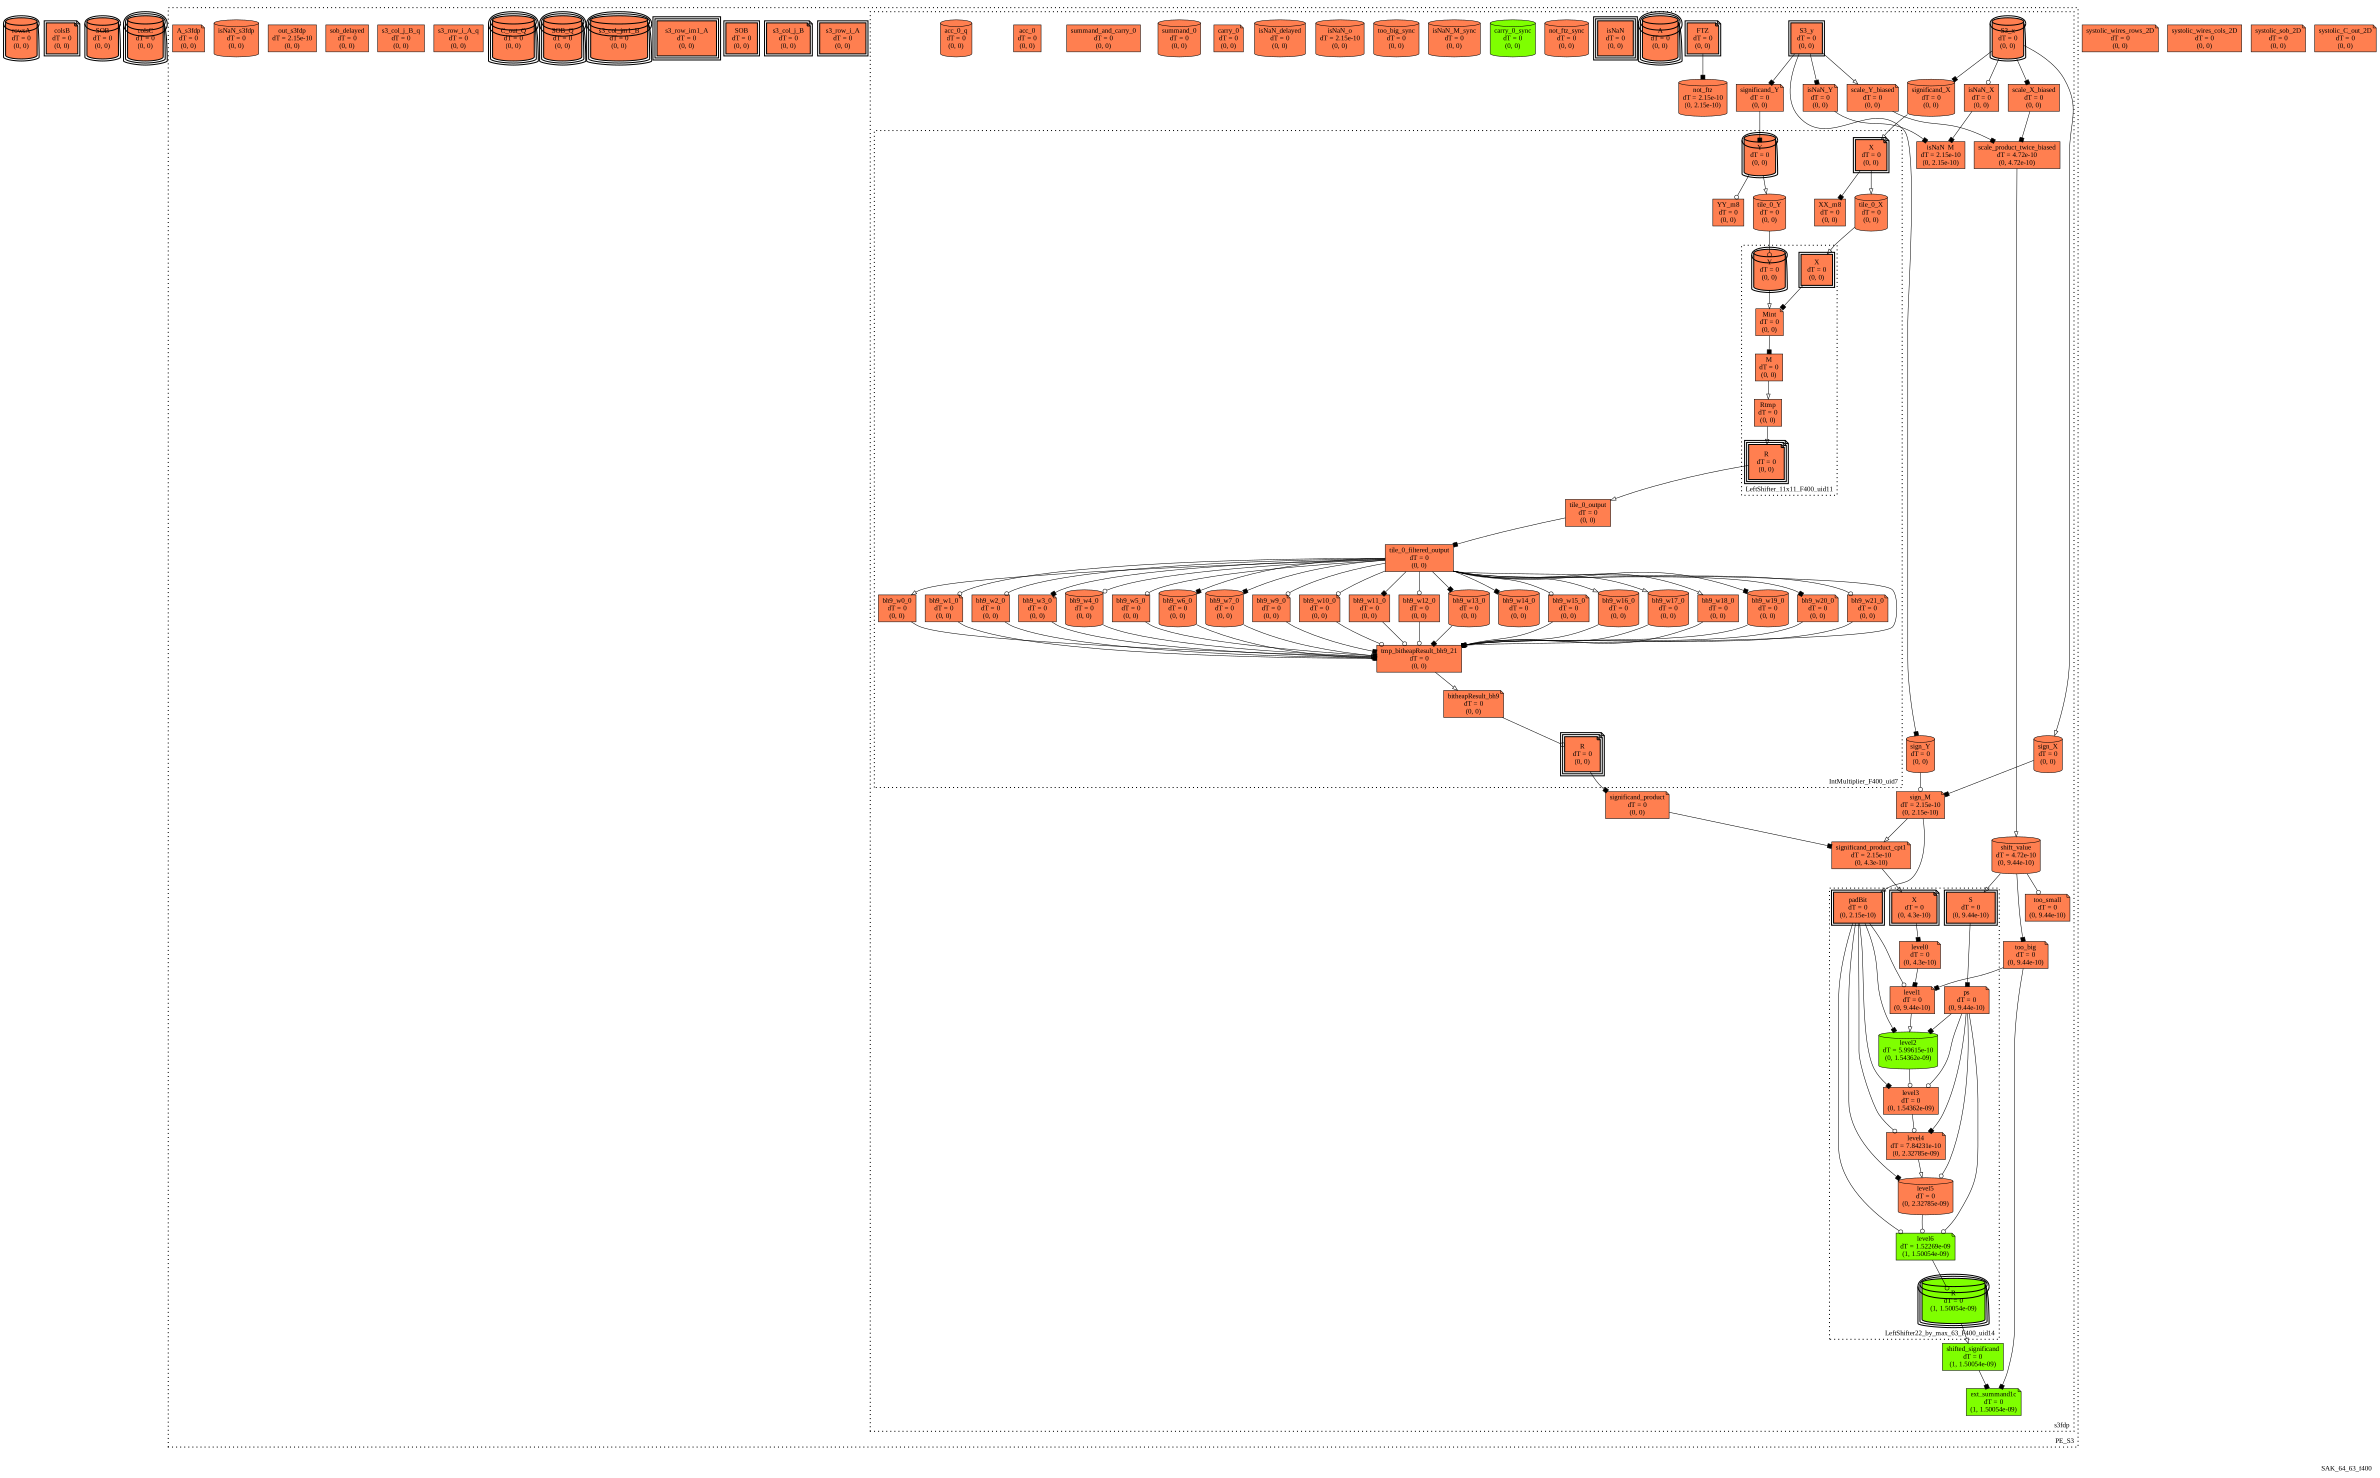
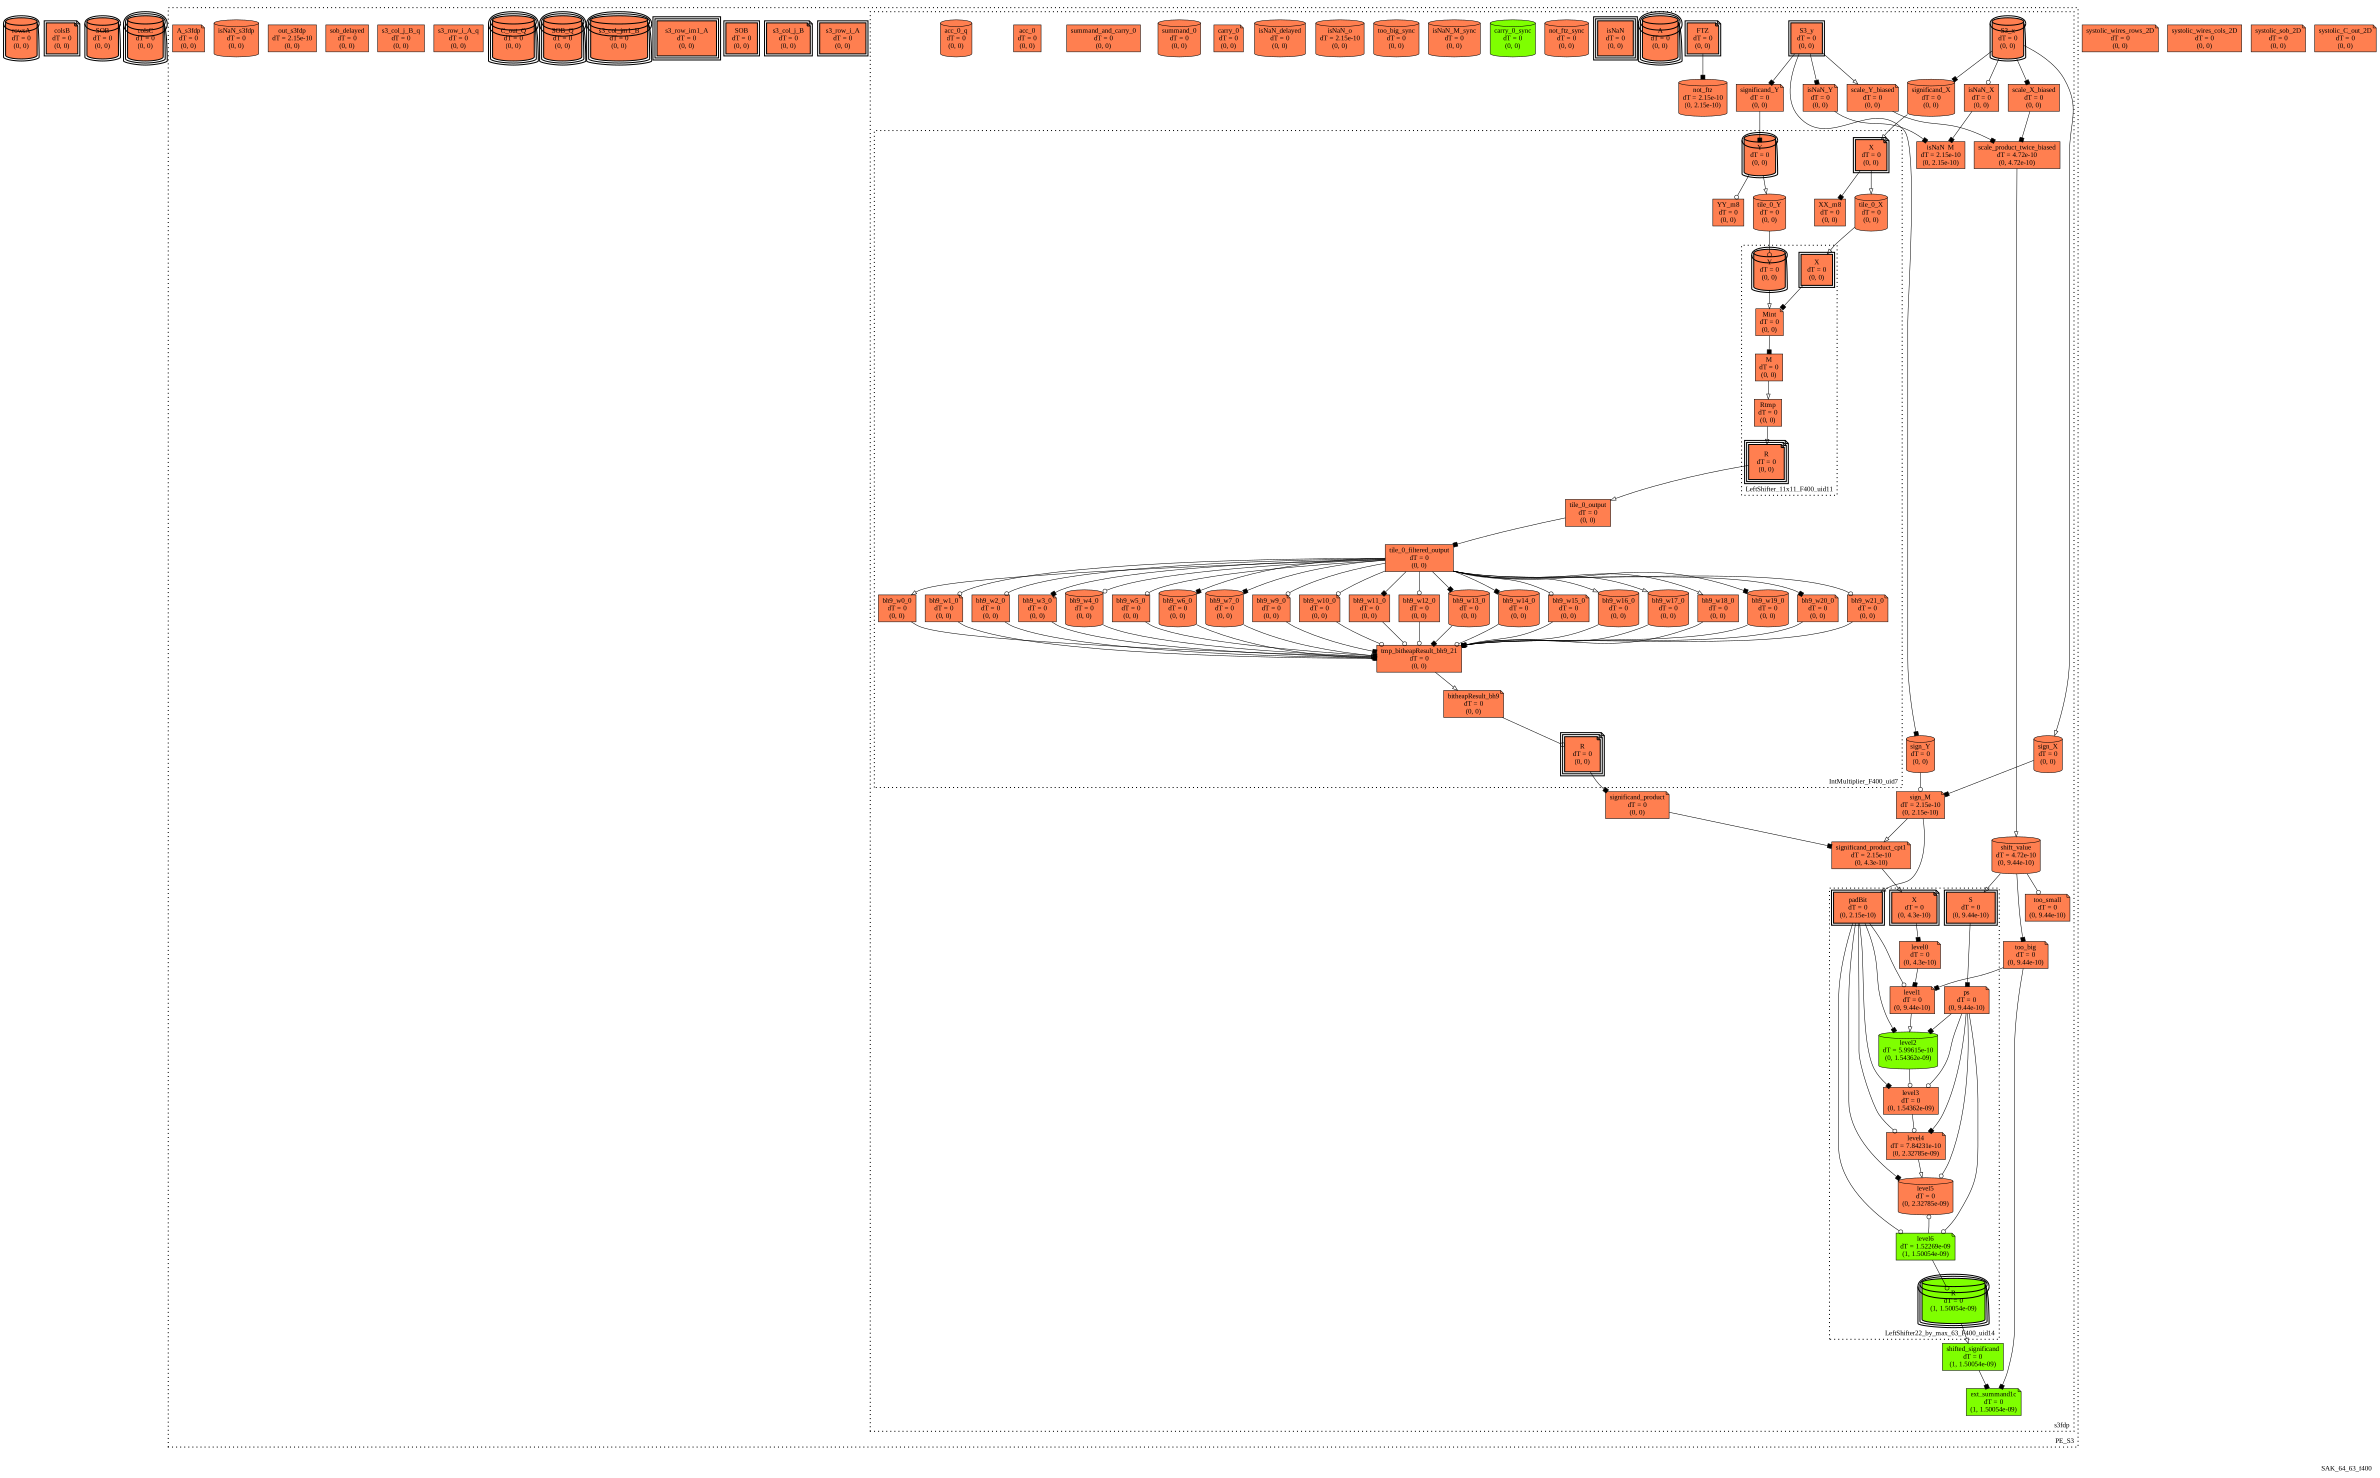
edge "tile_0_filtered_output dT = 0 (0, 0)" -> "tmp_bitheapResult_bh9_21 dT = 0 (0, 0)": now "bh9_w14_0 dT = 0 (0, 0)" -> "tmp_bitheapResult_bh9_21 dT = 0 (0, 0)"
edge "level5 dT = 0 (0, 2.32785e-09)" -> "level6 dT = 1.52269e-09 (1, 1.50054e-09)": reversed
